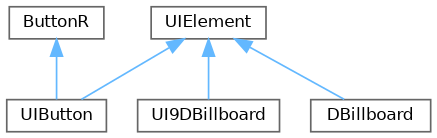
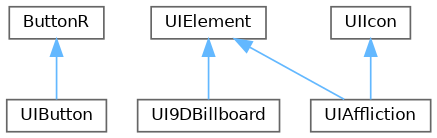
node "UIIcon": added
edge "UIButton" -> "UIElement": removed
node "DBillboard": label "DBillboard" -> "UIAffliction"
